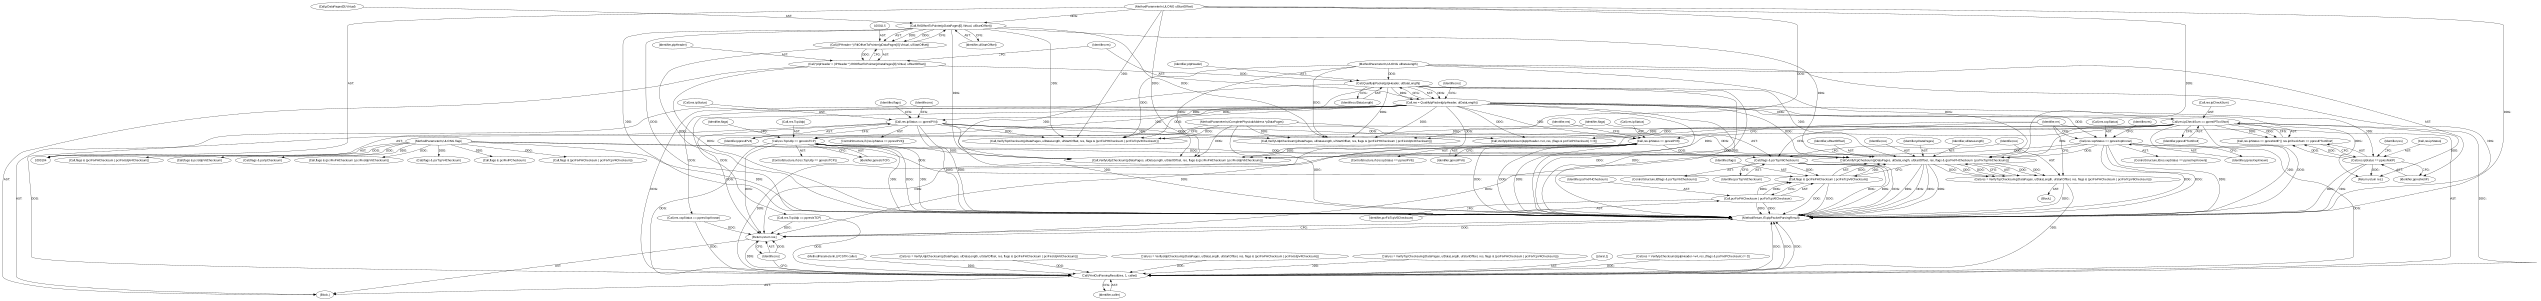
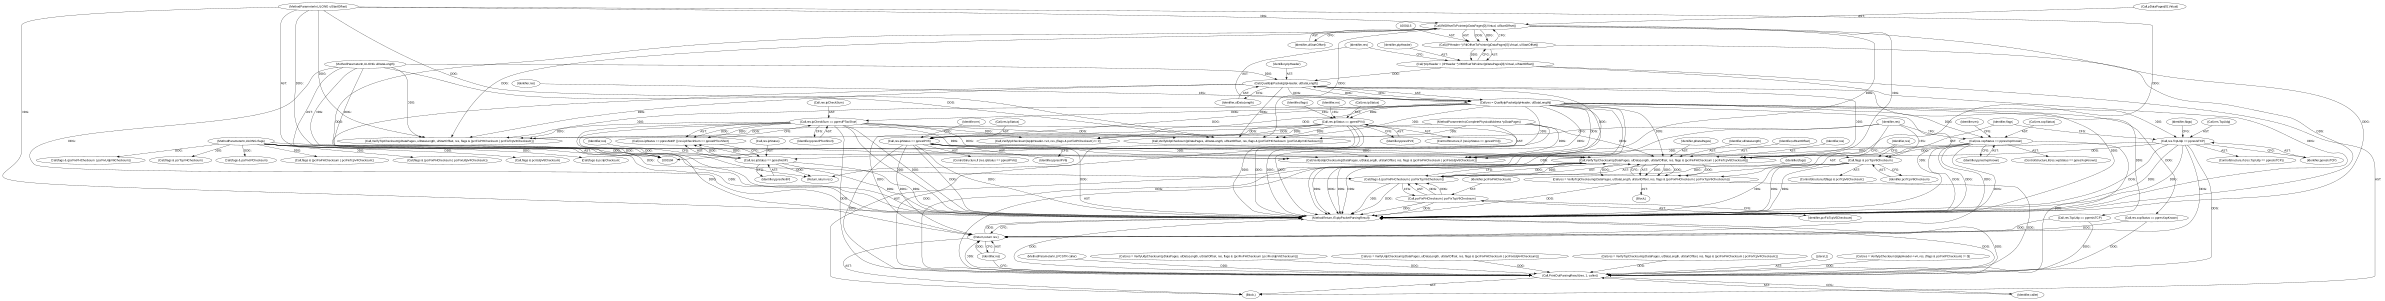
edge "(MethodParameterIn,ULONG ulDataLength)" -> "(Identifier,ppresNotIP)": now "(MethodParameterIn,ULONG ulDataLength)" -> "1000104"
